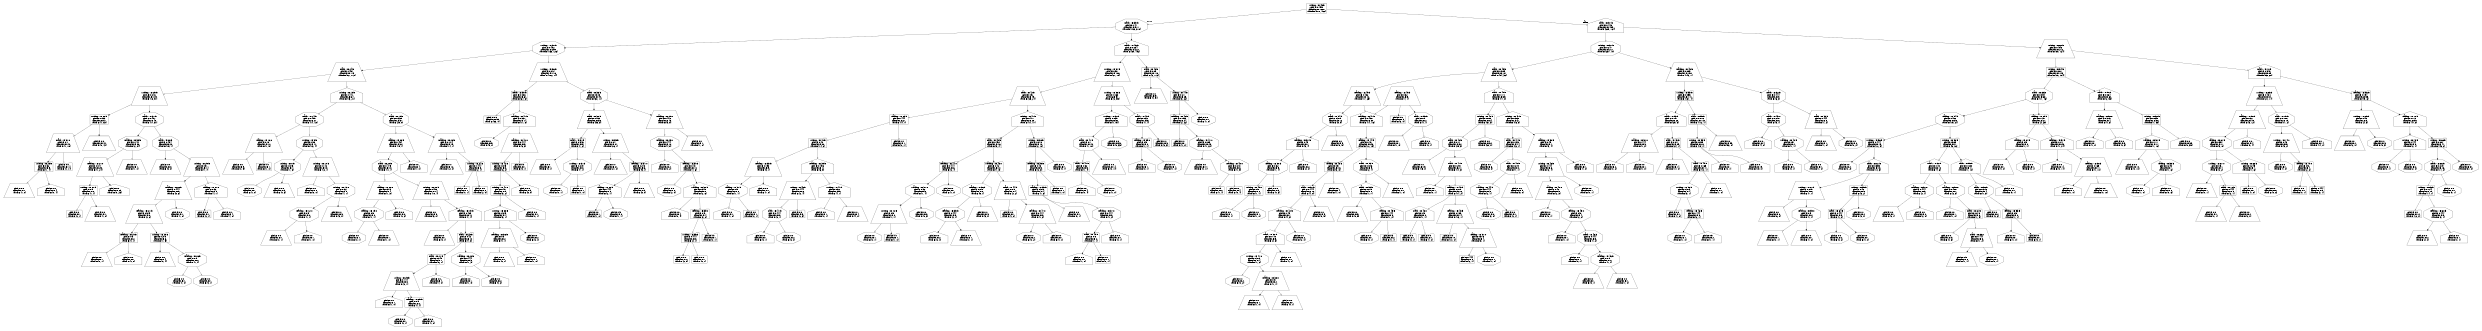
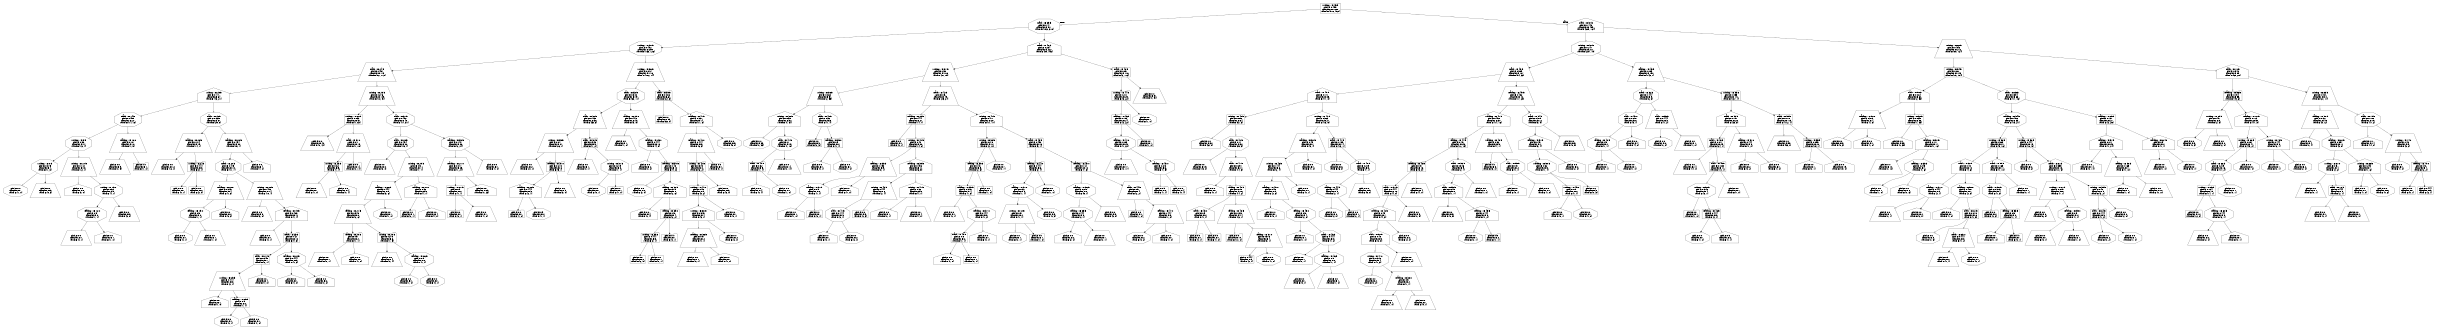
node "writing <= 36.5 gini = 0.068 writing = 57 value = [2, 55]": label "writing <= 36.5 gini = 0.068 writing = 57 value = [2, 55]" -> "writing <= 36.5 gini = 0.068 samples = 57 value = [2, 55]"
edge "reading <= 48.5 gini = 0.32 samples = 5 value = [4, 1]" -> "reading <= 47.5 gini = 0.498 samples = 30 value = [14, 16]": reversed
